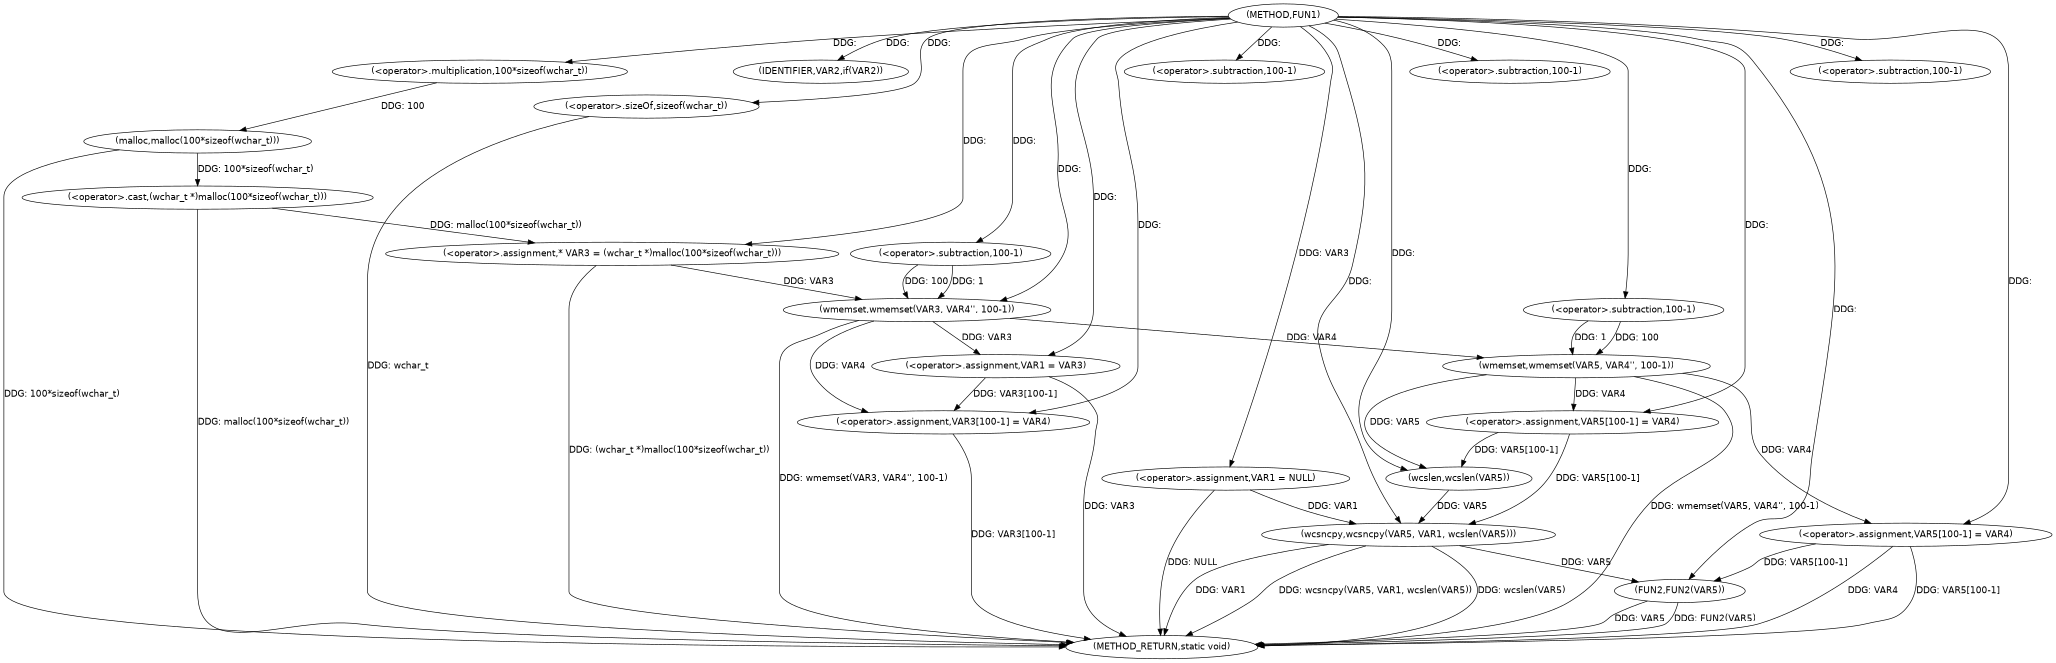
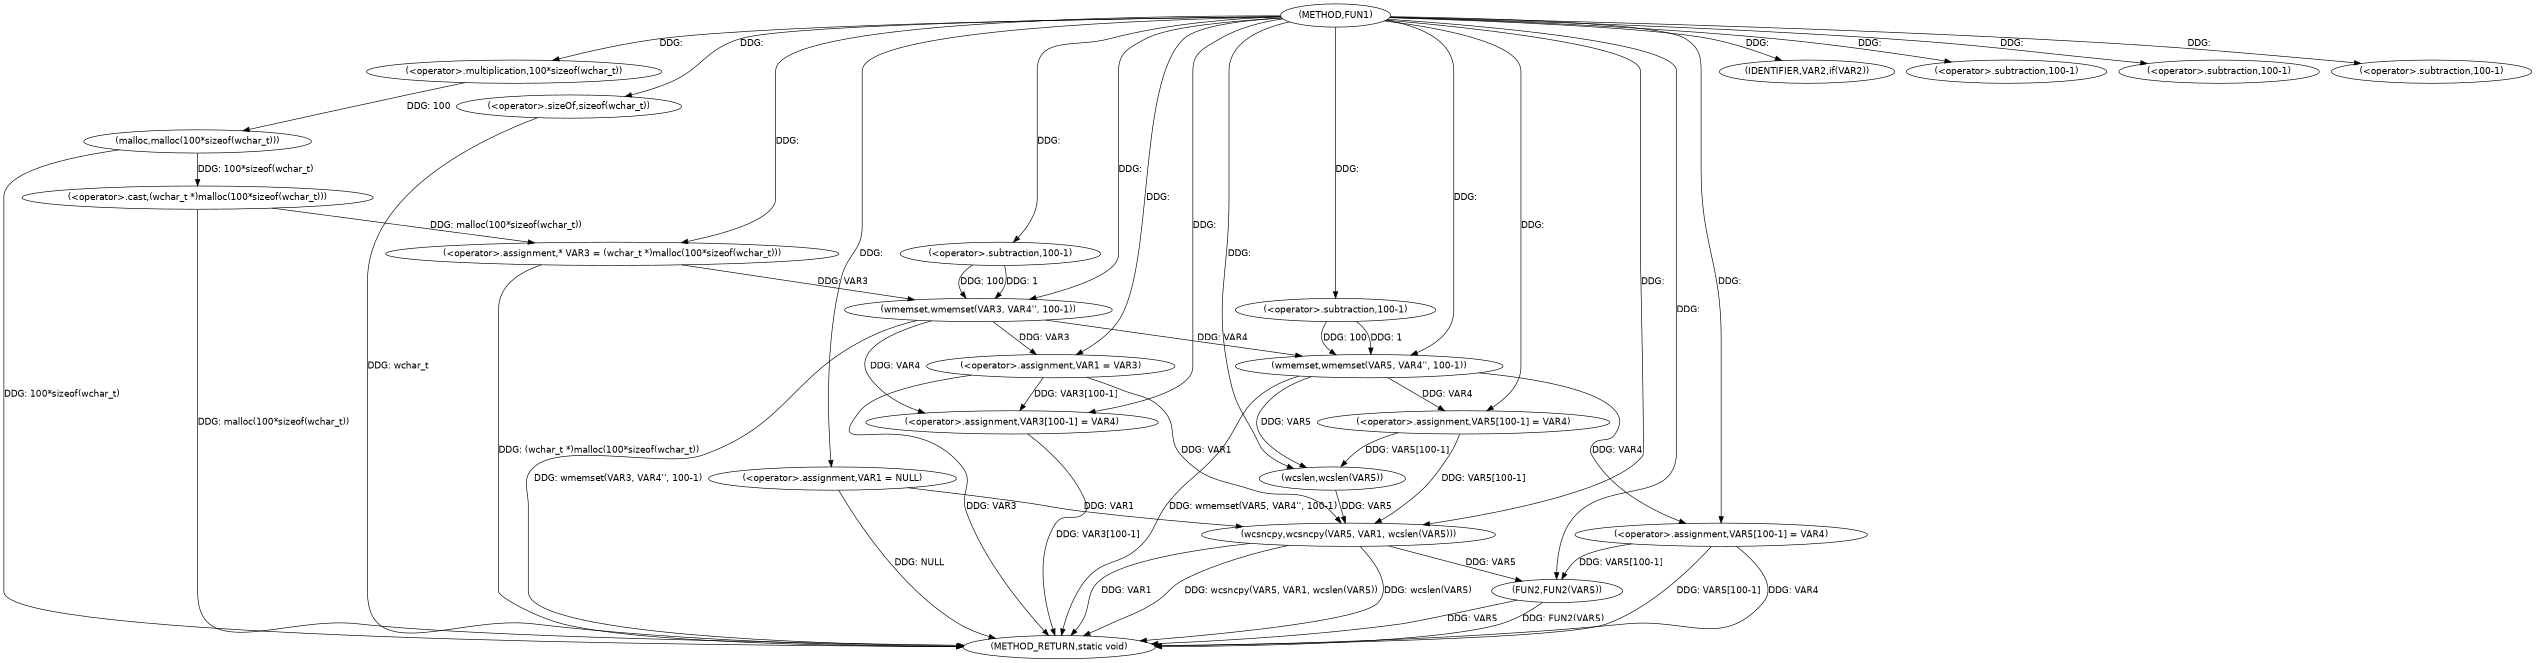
edge "(METHOD,FUN1)" -> "(wmemset,wmemset(VAR5, VAR4'', 100-1))": added, label "DDG:"
edge "(METHOD,FUN1)" -> "(<operator>.assignment,VAR1 = NULL)": label "DDG: VAR3" -> "DDG: "
edge "(<operator>.assignment,VAR1 = VAR3)" -> "(wcsncpy,wcsncpy(VAR5, VAR1, wcslen(VAR5)))": added, label "DDG: VAR1"
